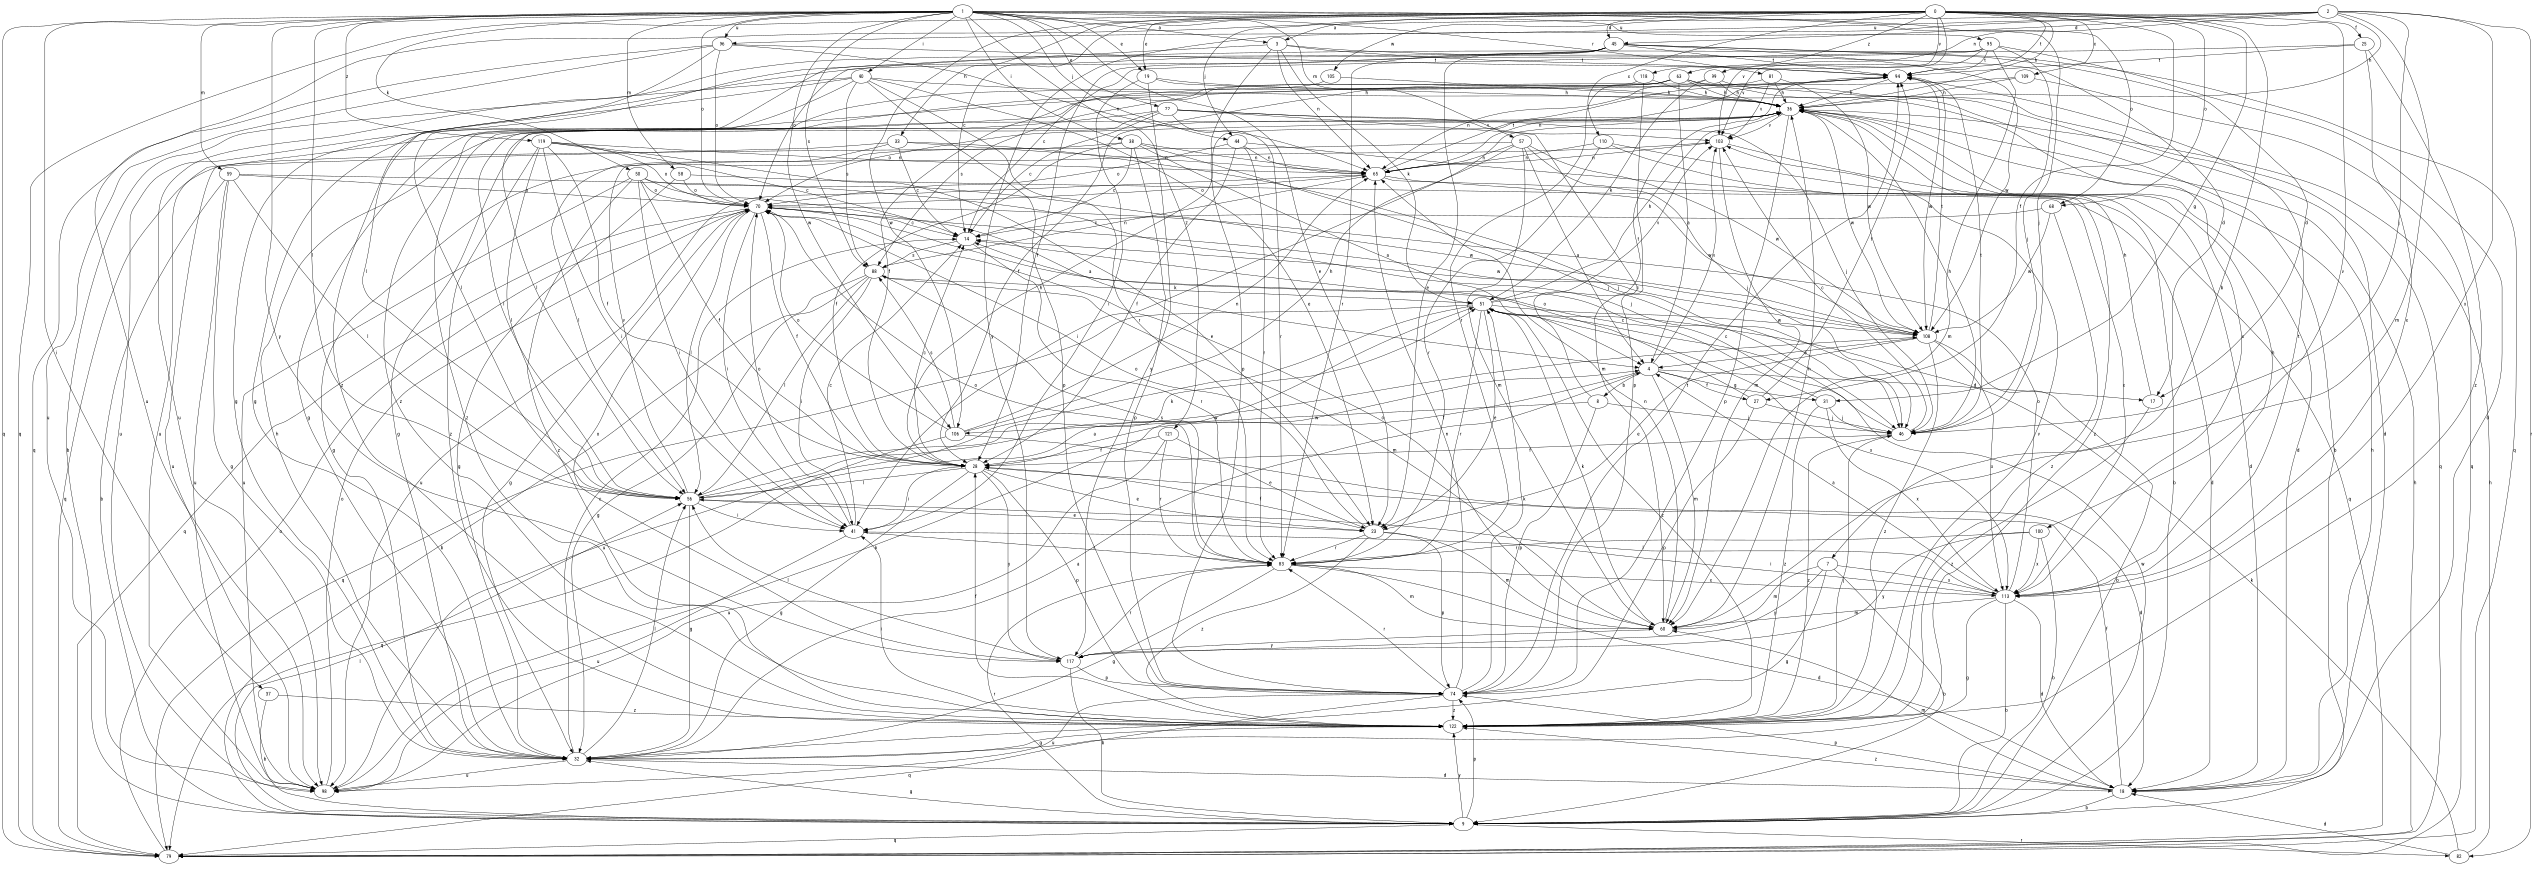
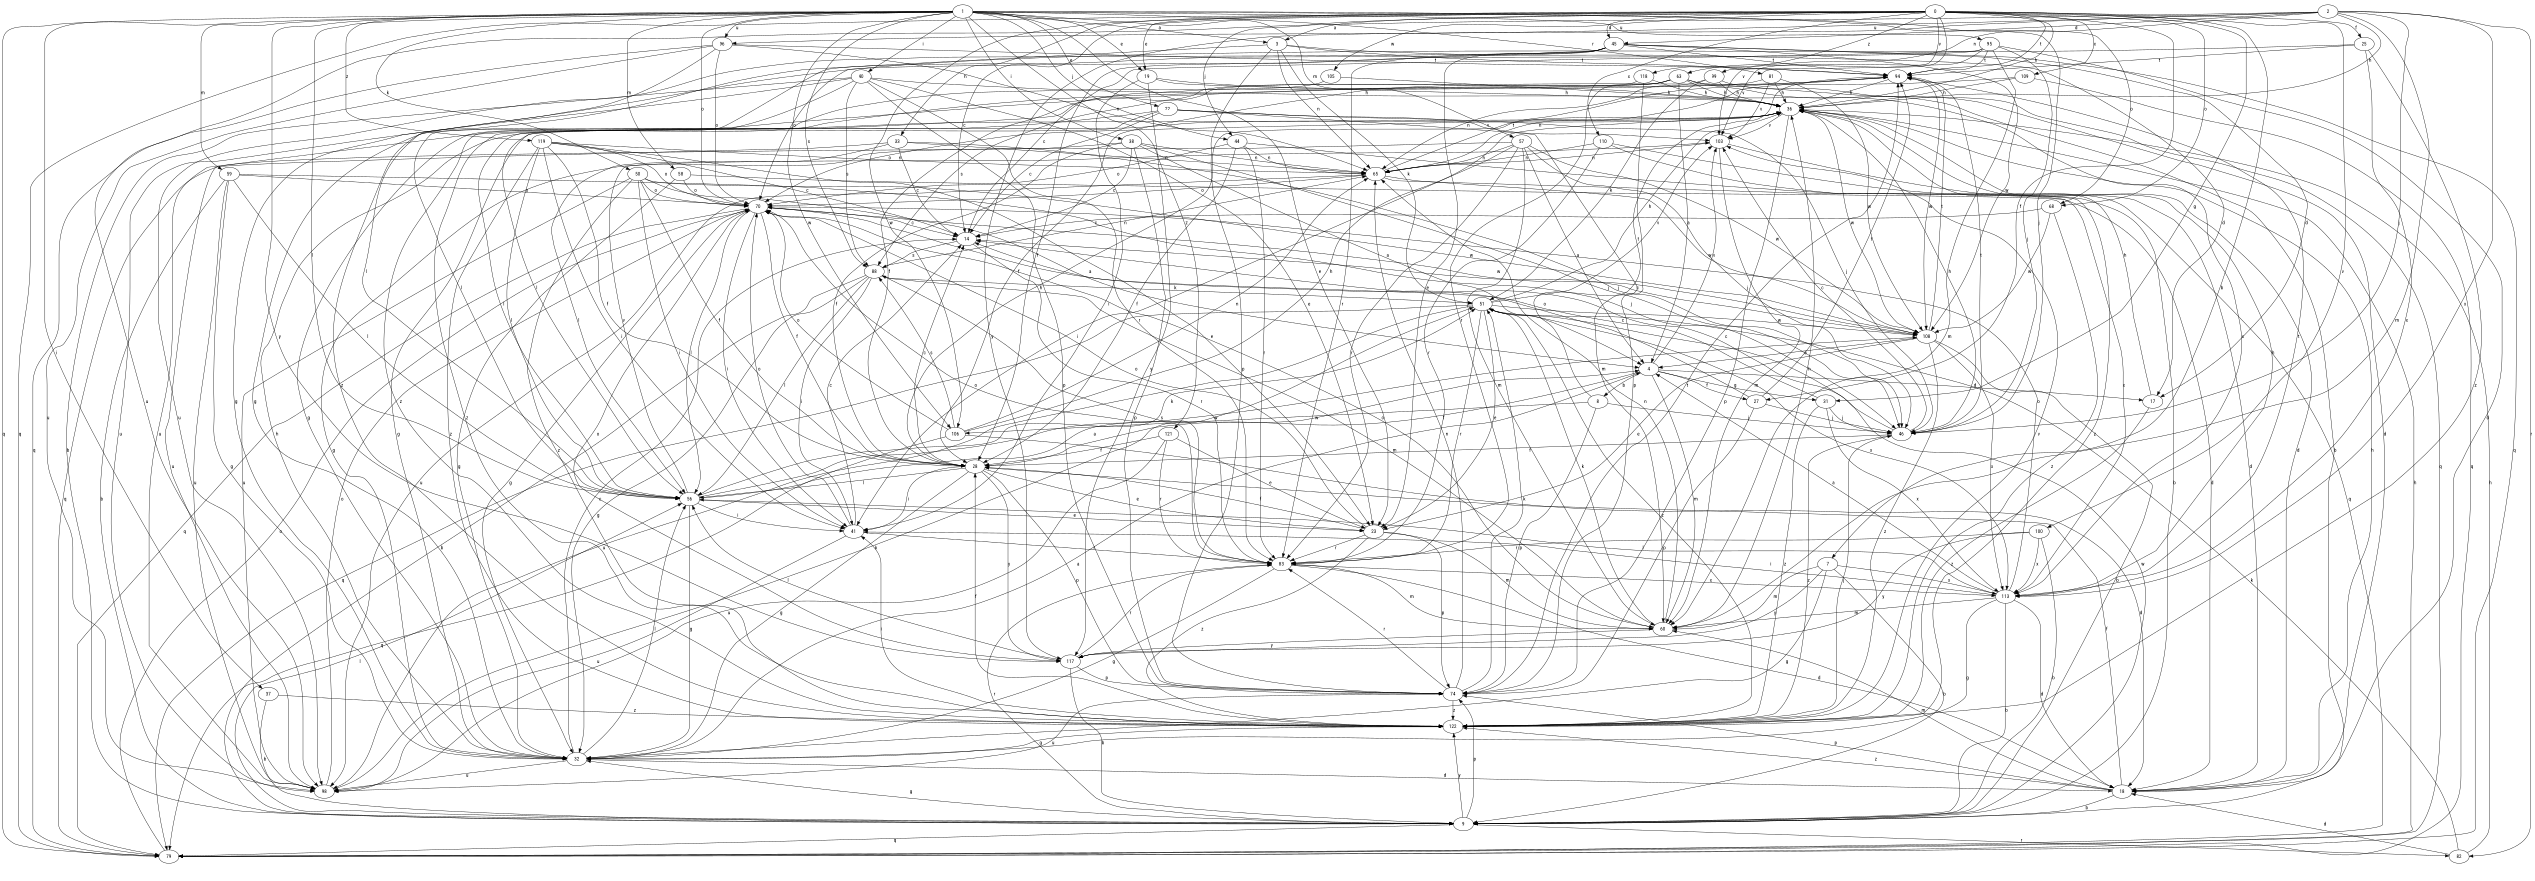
edge "22" -> "83": now "57" -> "83"
edge "74" -> "79": removed, label "q"
